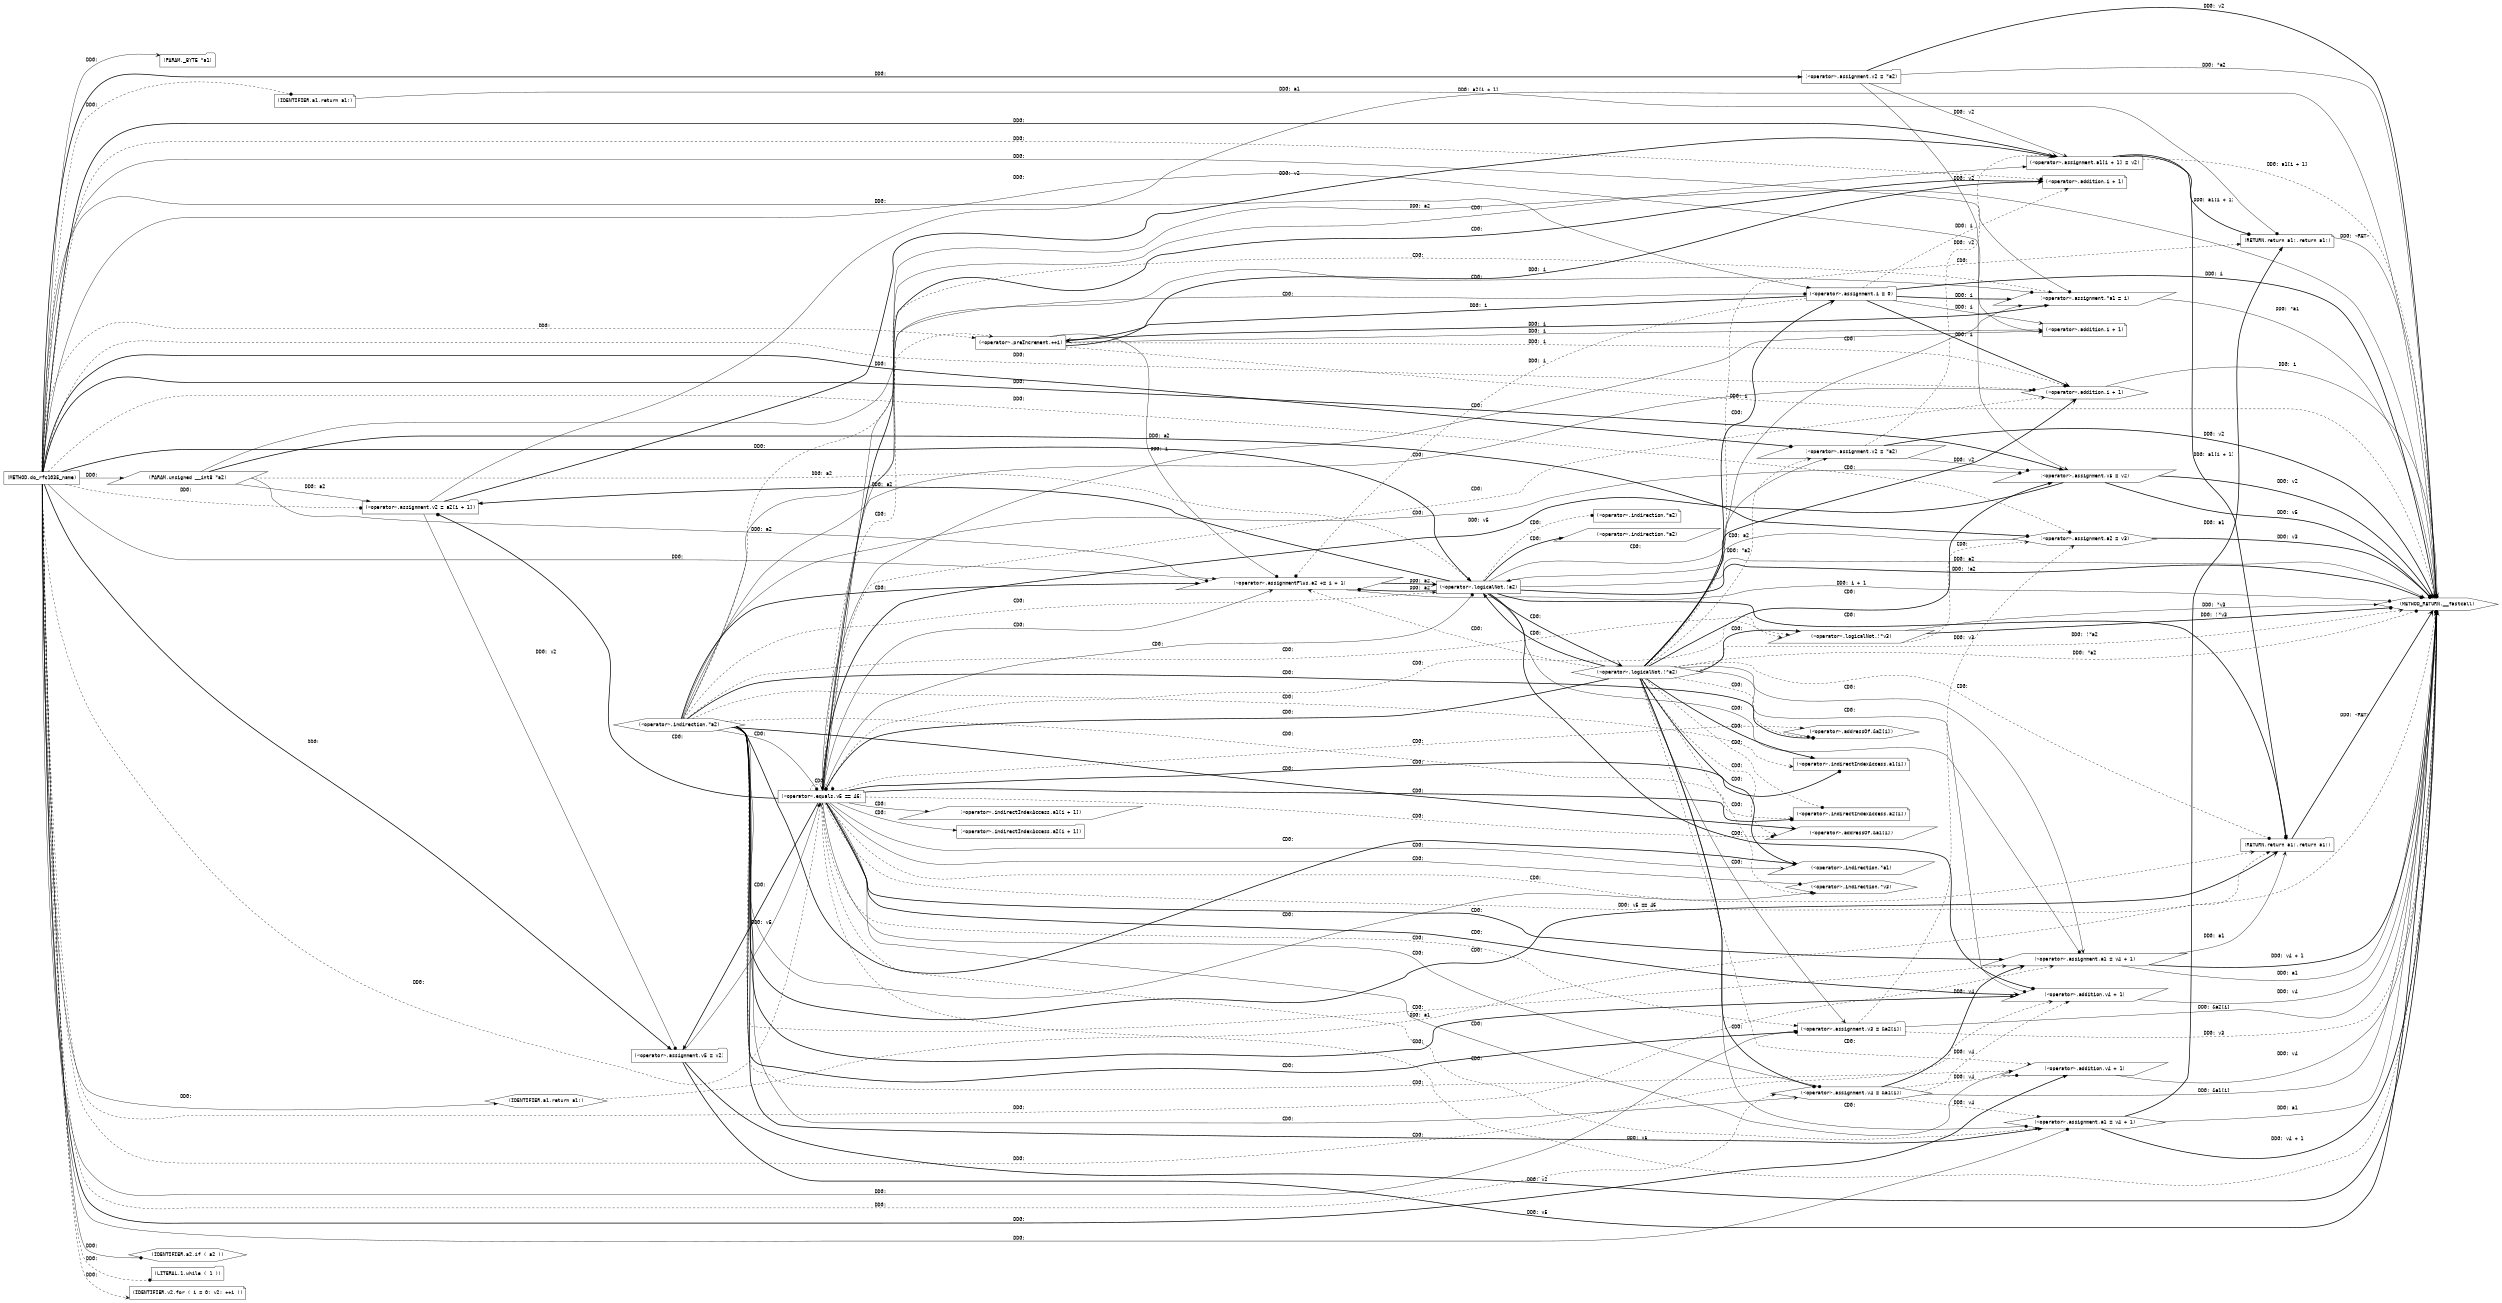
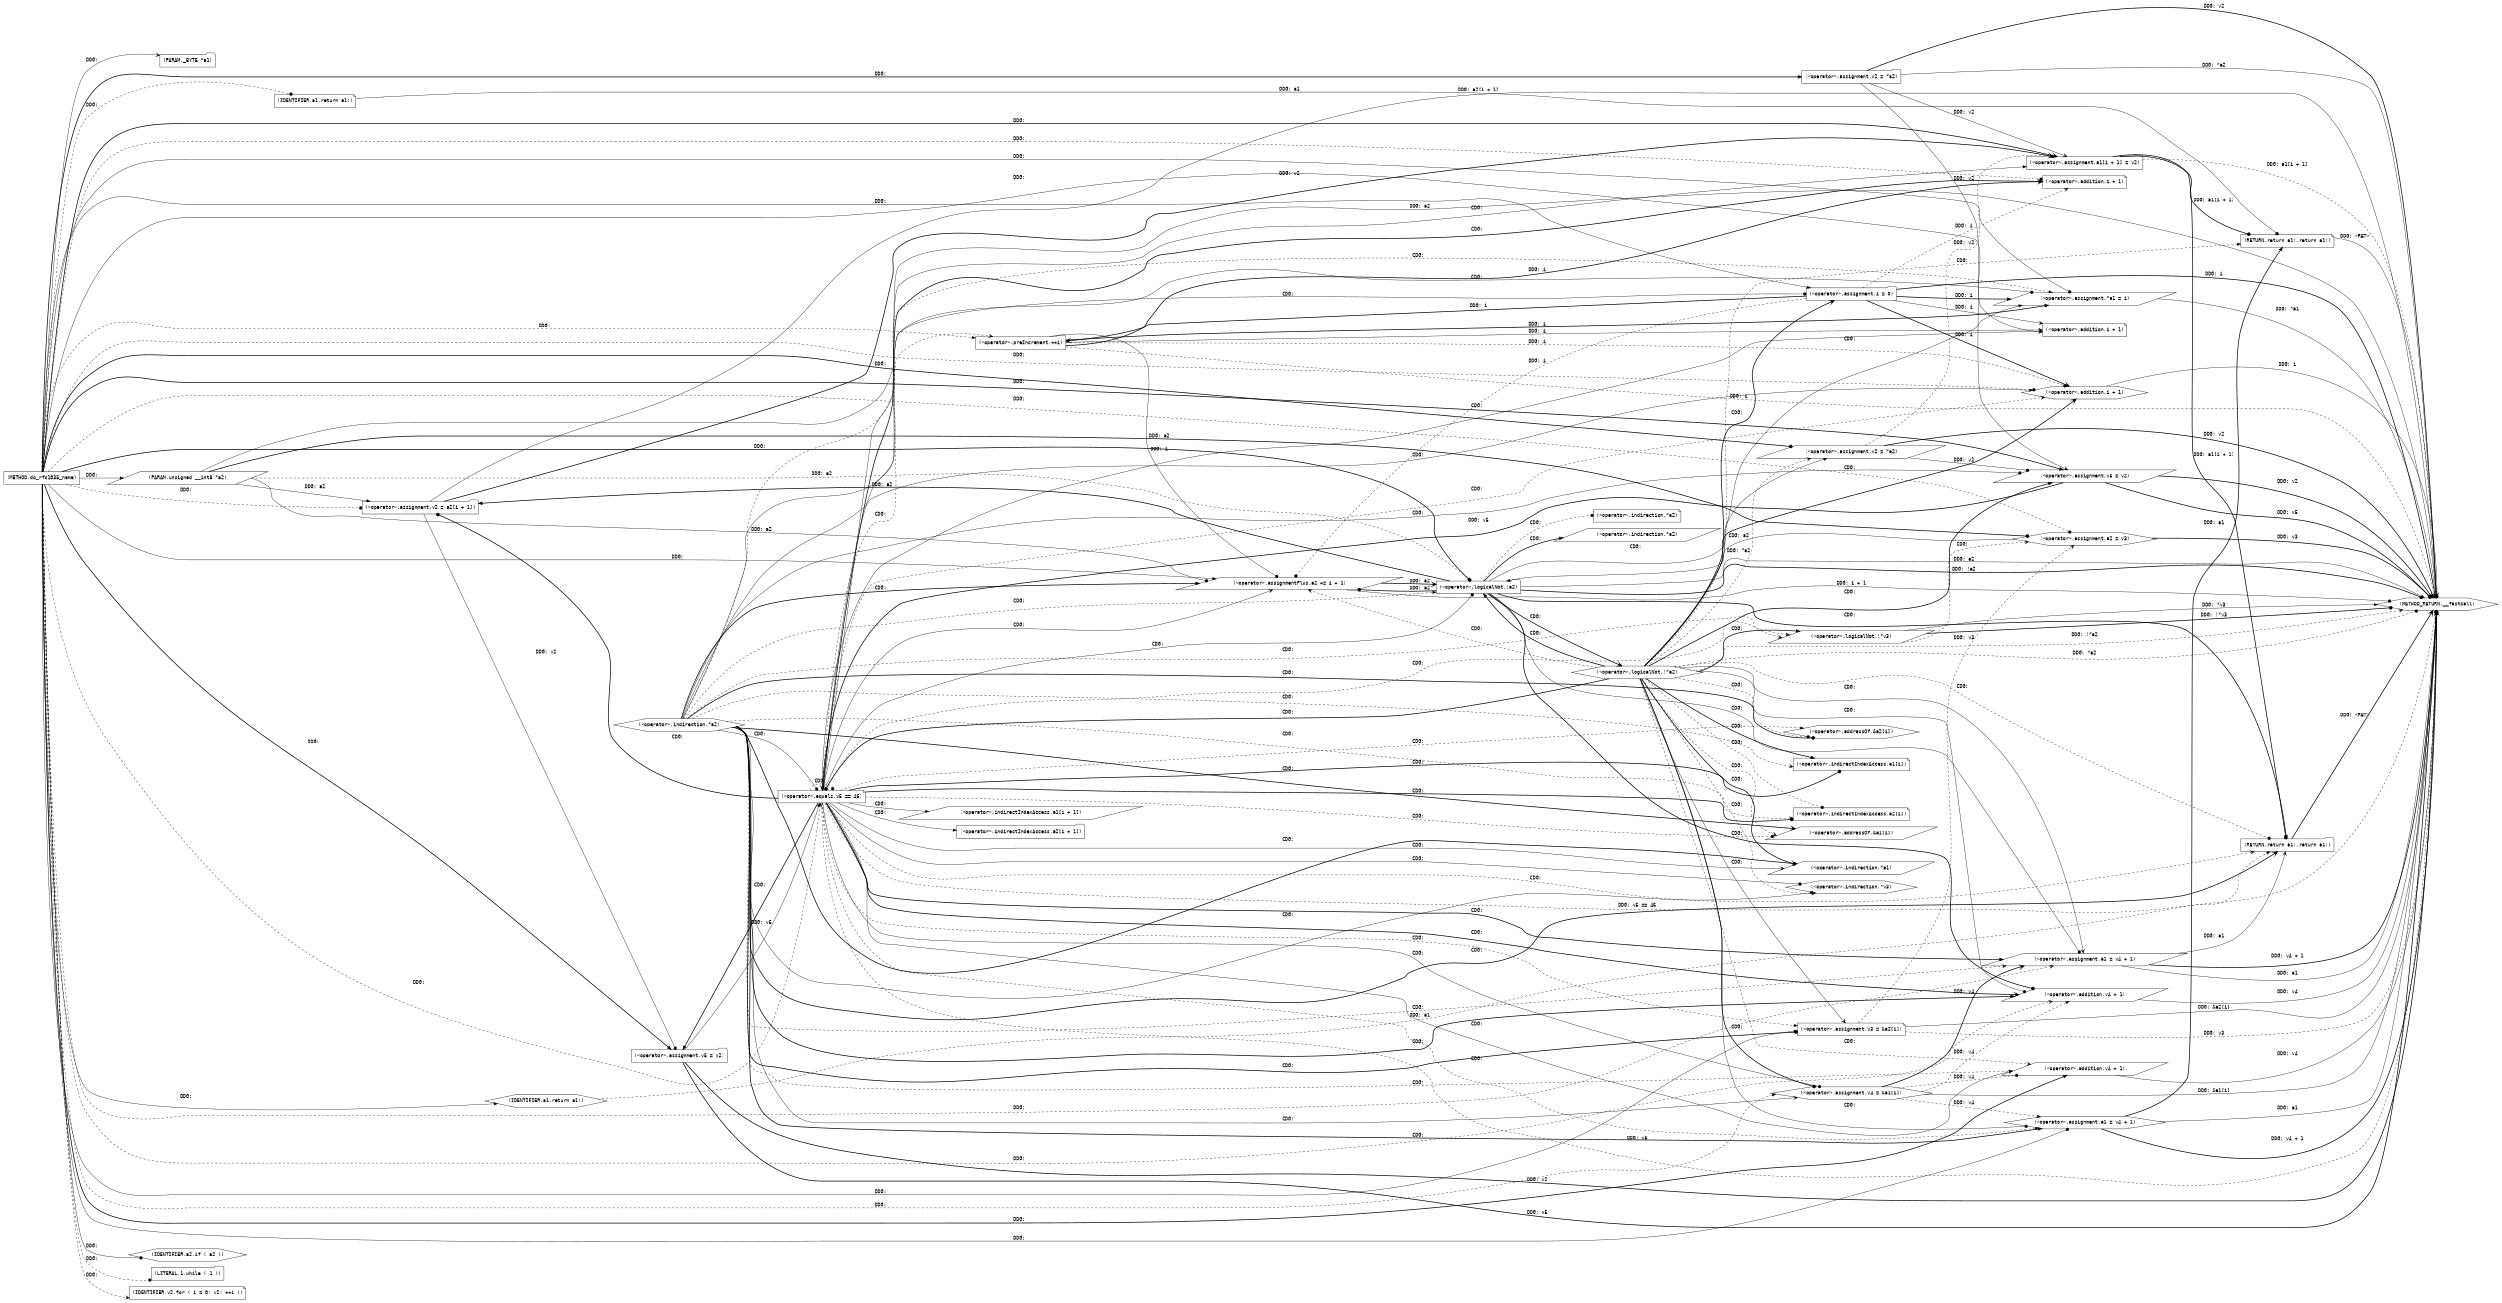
edge "(METHOD,do_rfc1035_name)" -> "(<operator>.logicalNot,!a2)": arrowhead normal -> dot
node "(<operator>.assignment,v3 = &a2[i])": shape folder -> note
